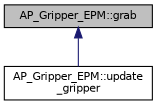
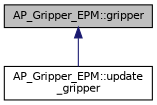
node "AP_Gripper_EPM::grab": label "AP_Gripper_EPM::grab" -> "AP_Gripper_EPM::gripper"
